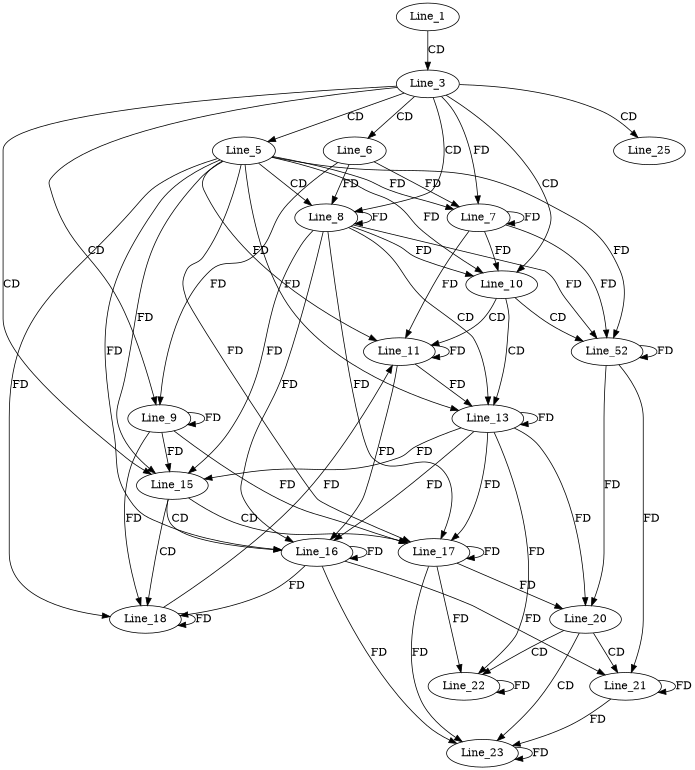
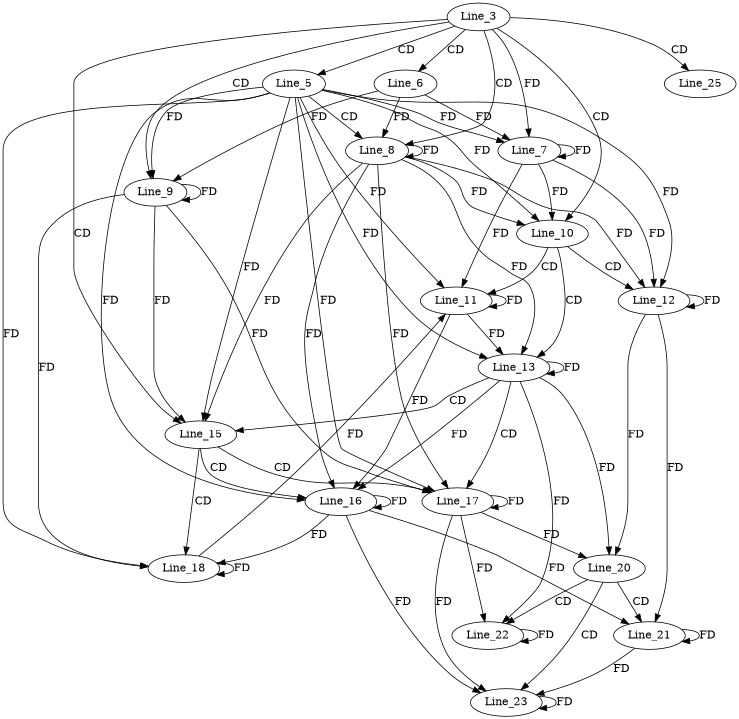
node "Line_1": removed
edge "Line_5" -> "Line_9": added, label "FD"
edge "Line_8" -> "Line_13": label "CD" -> "FD"
node "Line_52": label "Line_52" -> "Line_12"
edge "Line_13" -> "Line_15": label "FD" -> "CD"
edge "Line_13" -> "Line_17": label "FD" -> "CD"
